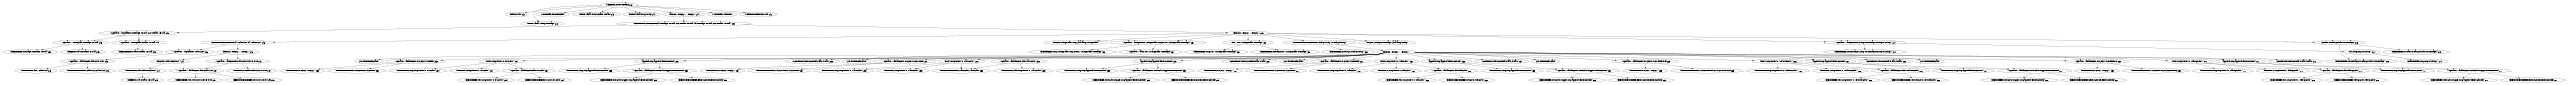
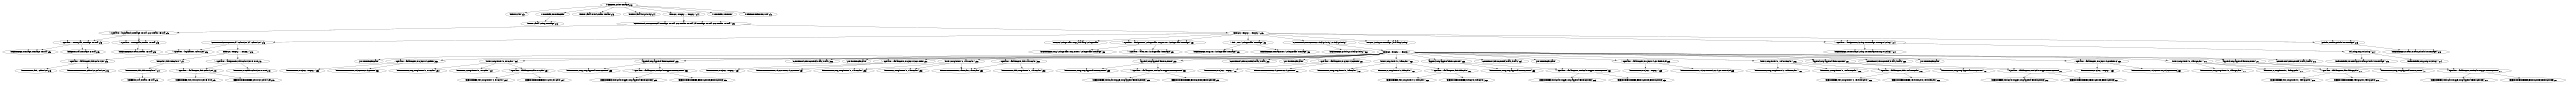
edge "(METHOD,printMessage)" -> "(PARAM,final String message)": now "(MODIFIER,PROTECTED)" -> "(PARAM,final String message)"
node "(<operator>.notEquals,stream != null)": text "845" -> "245"
edge "(println,stream.println(strmessage))" -> "(IDENTIFIER,strmessage,stream.println(strmessage))": now "(toString,msg.toString())" -> "(IDENTIFIER,strmessage,stream.println(strmessage))"
